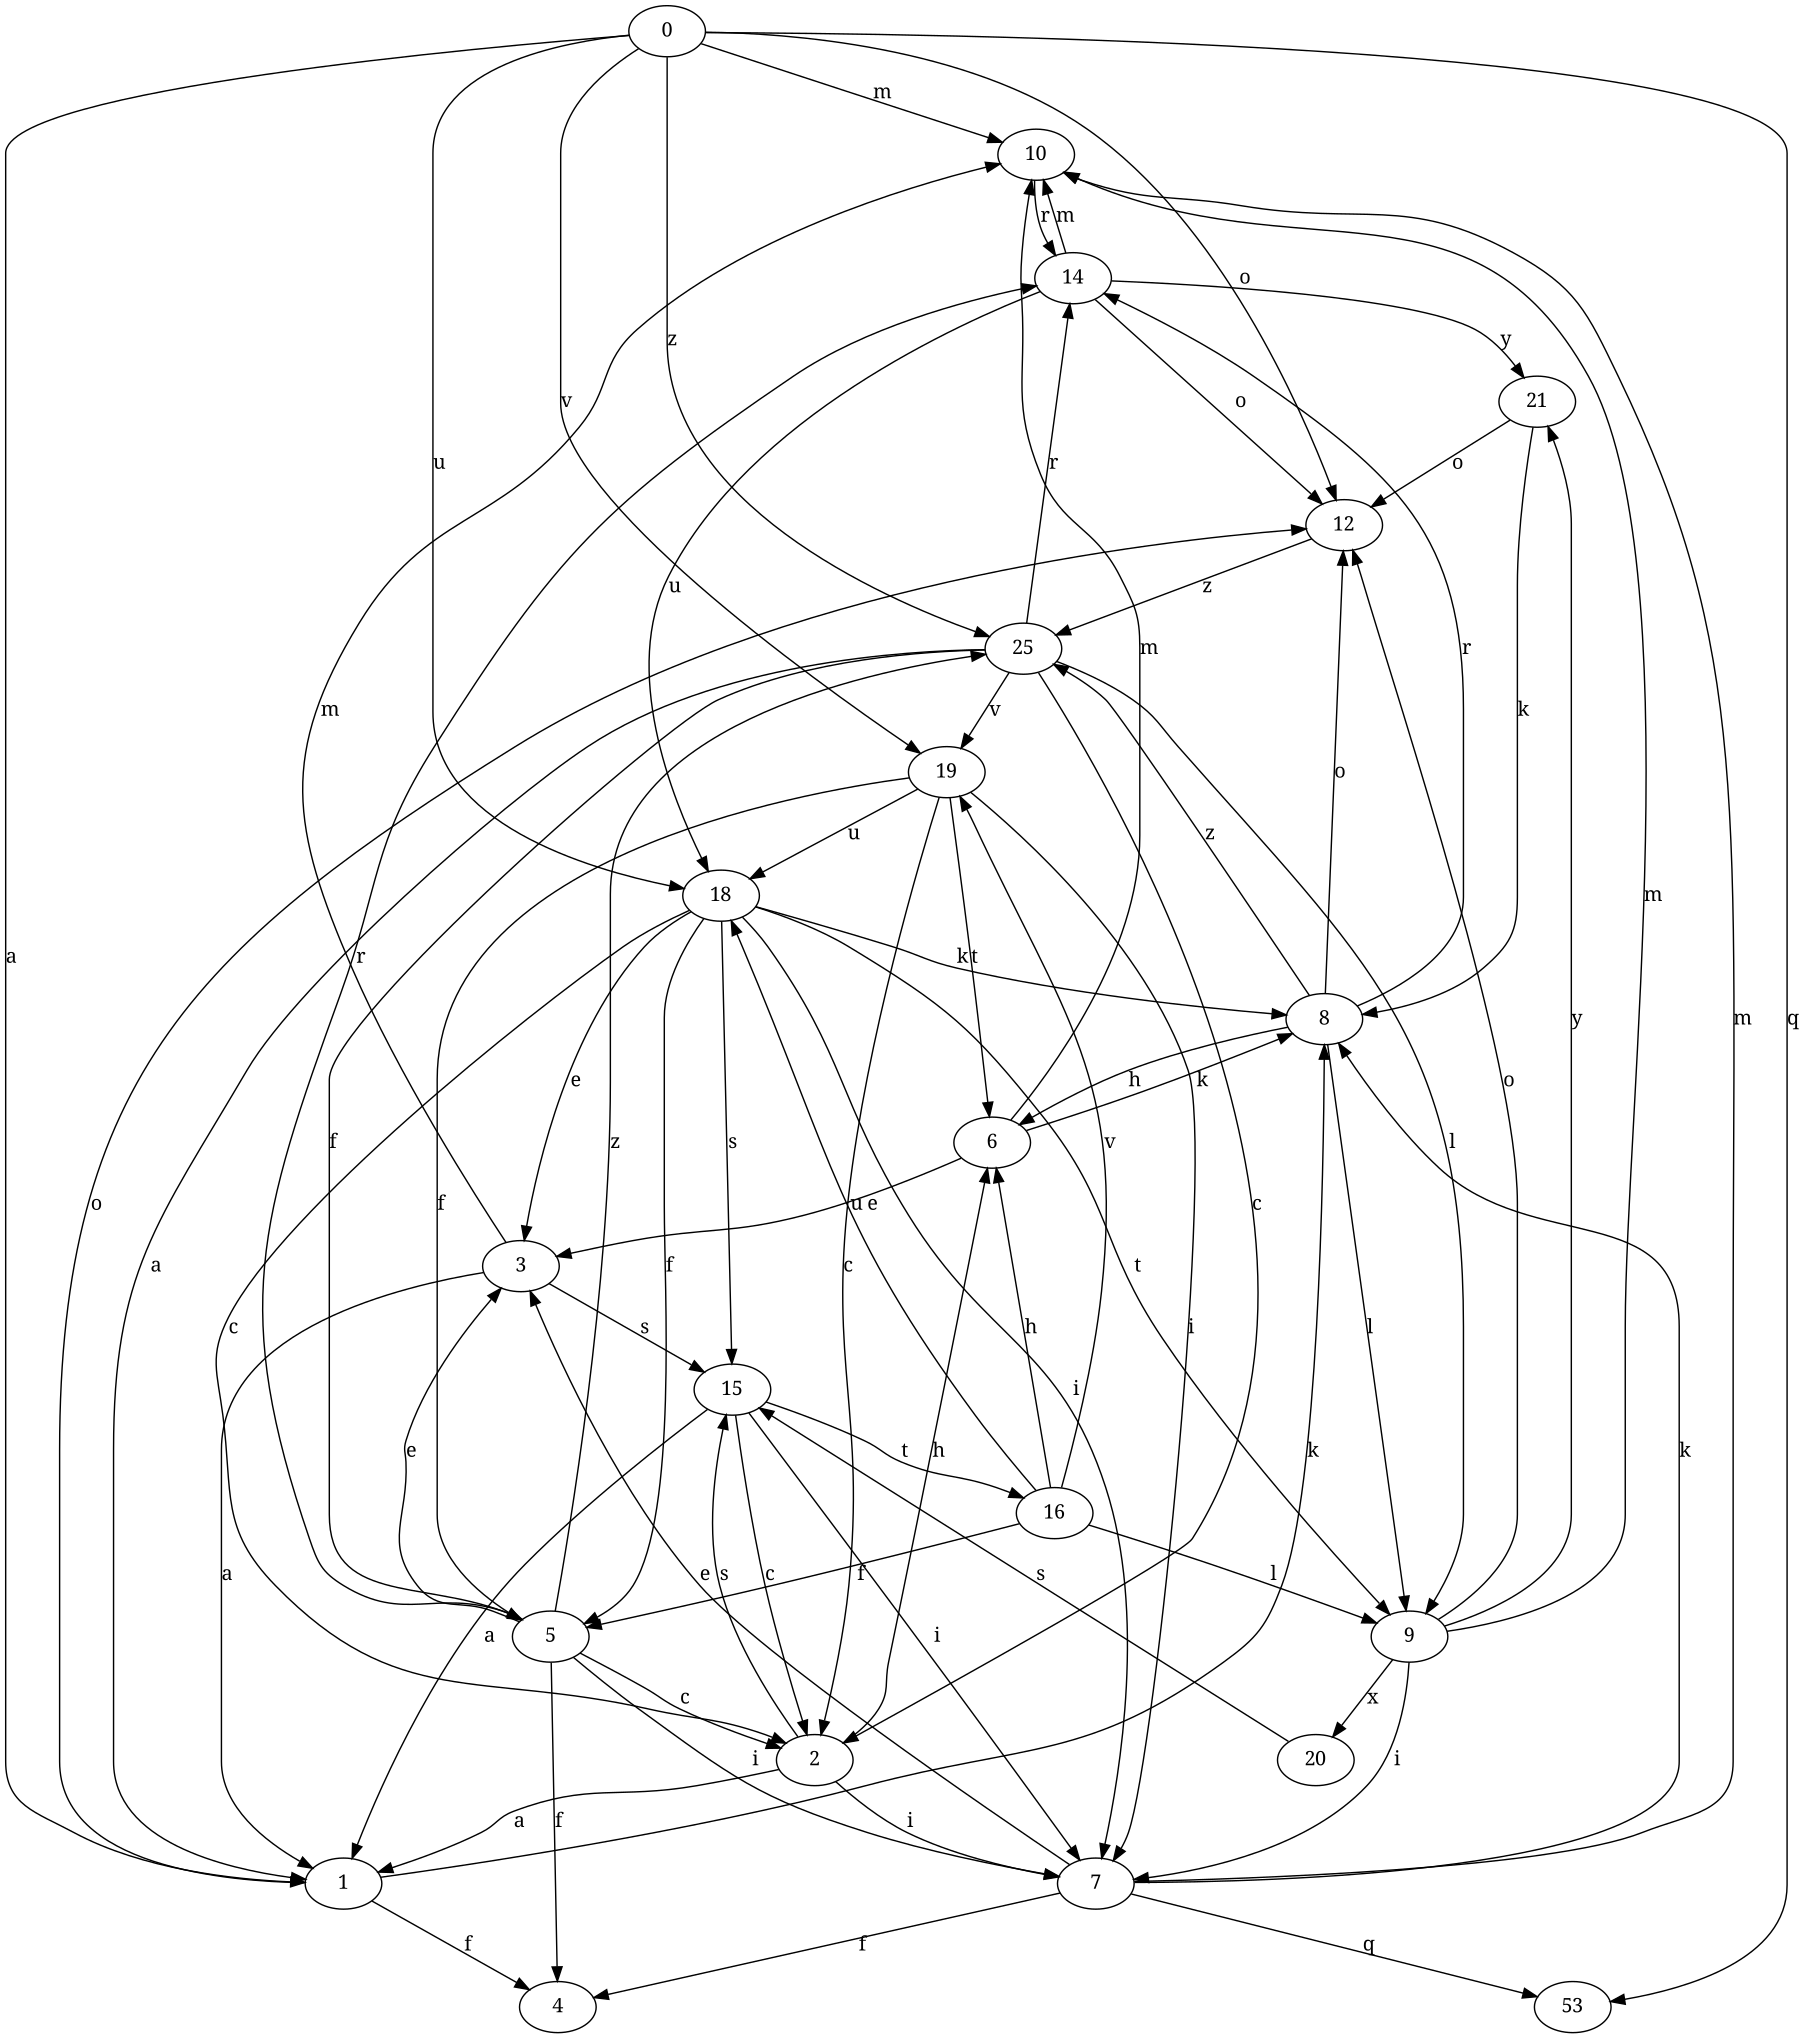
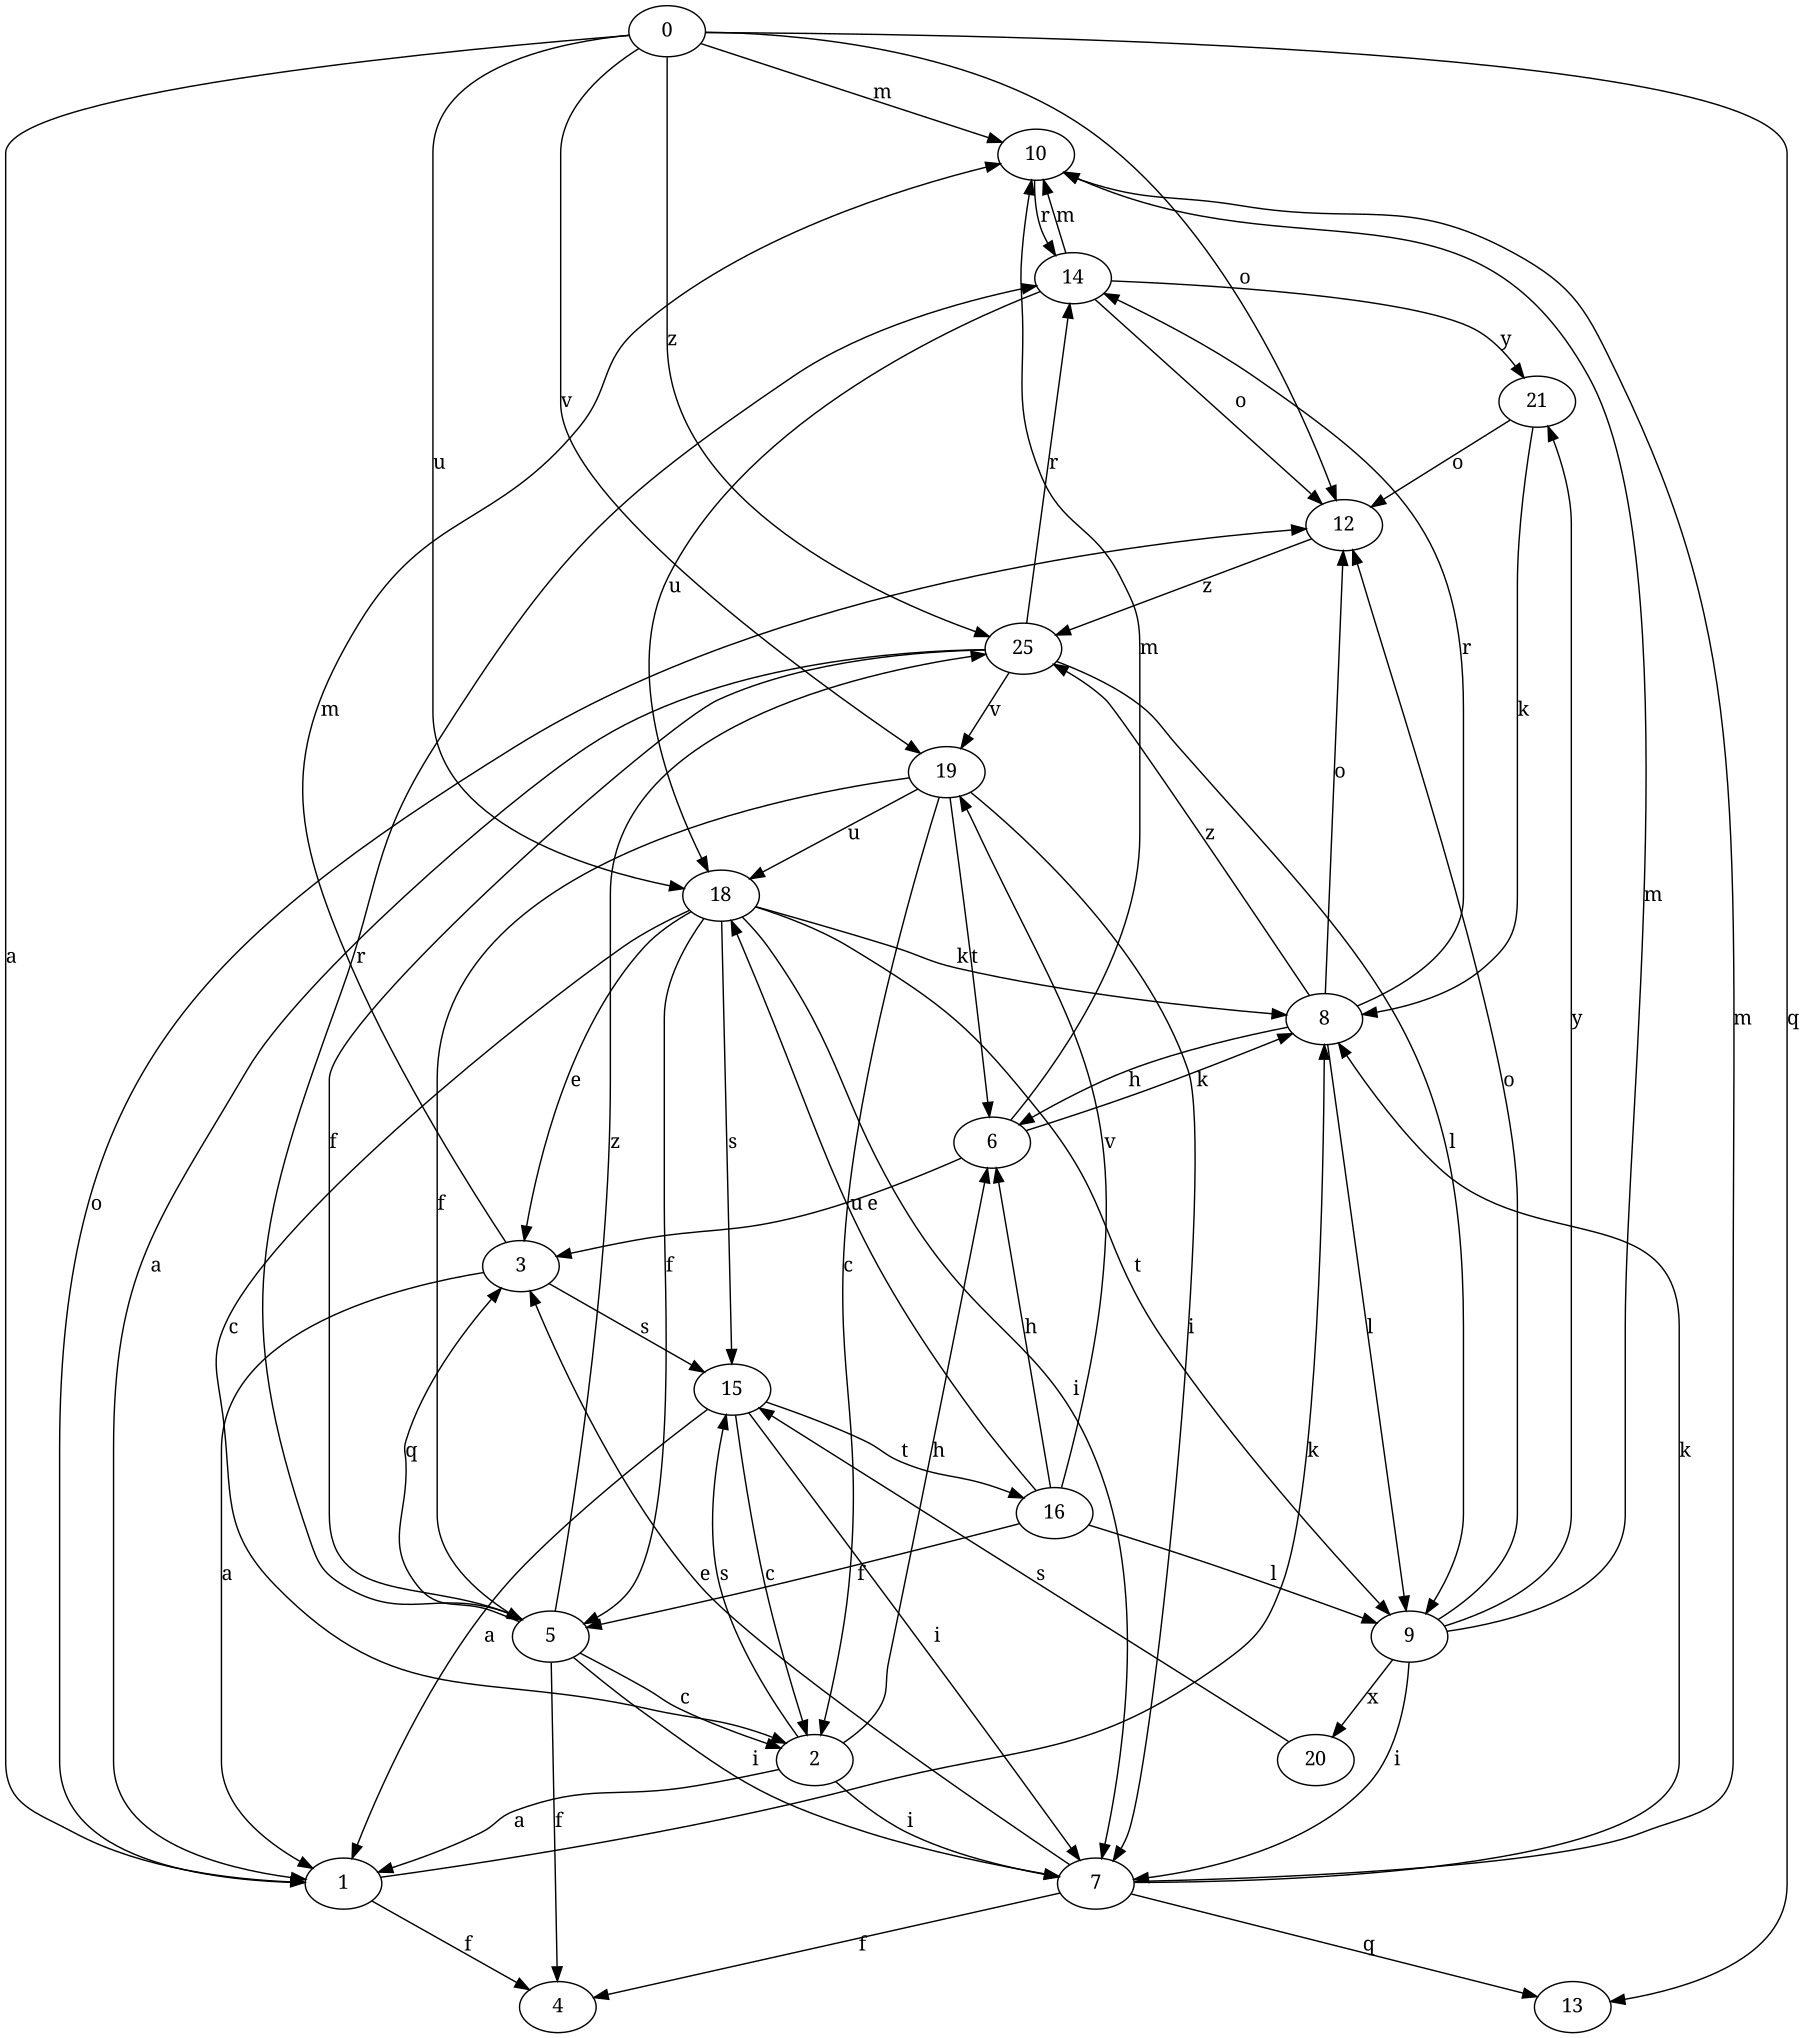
edge "25" -> "2": removed, label "c"
edge "5" -> "3": label "e" -> "q"
node "53": label "53" -> "13"
